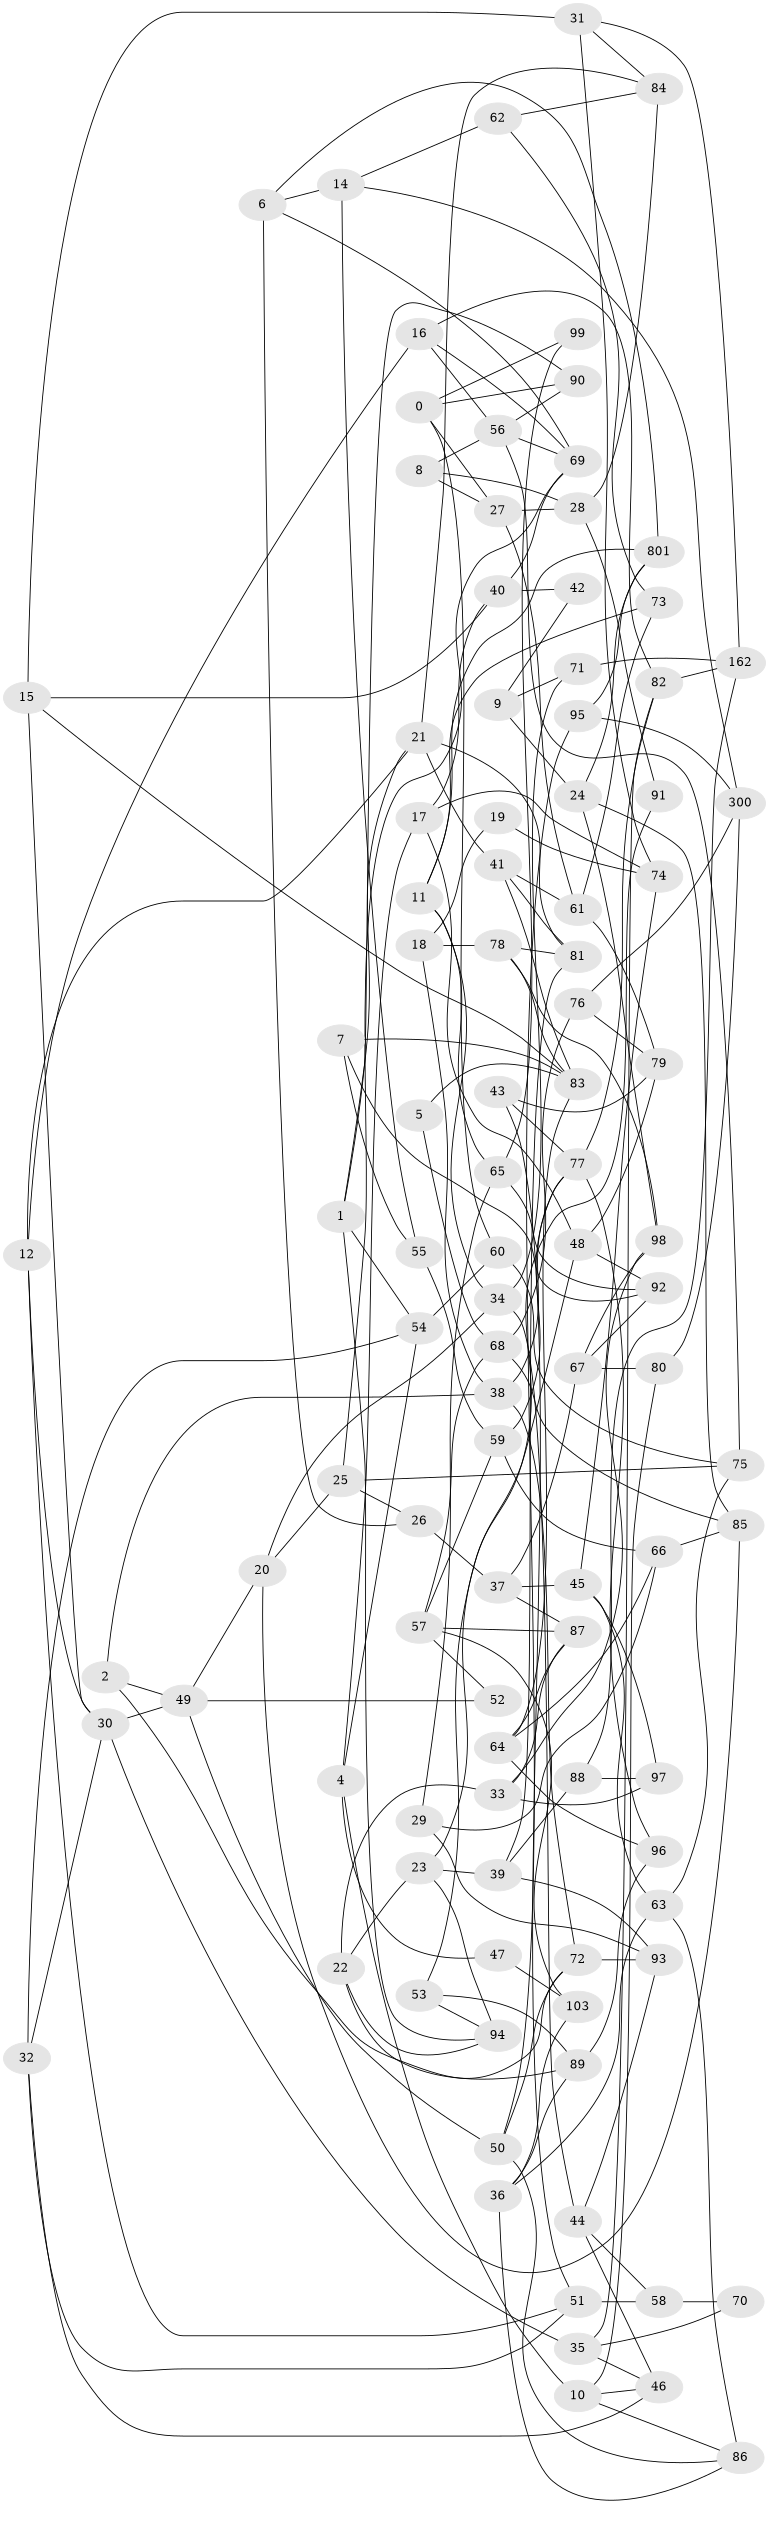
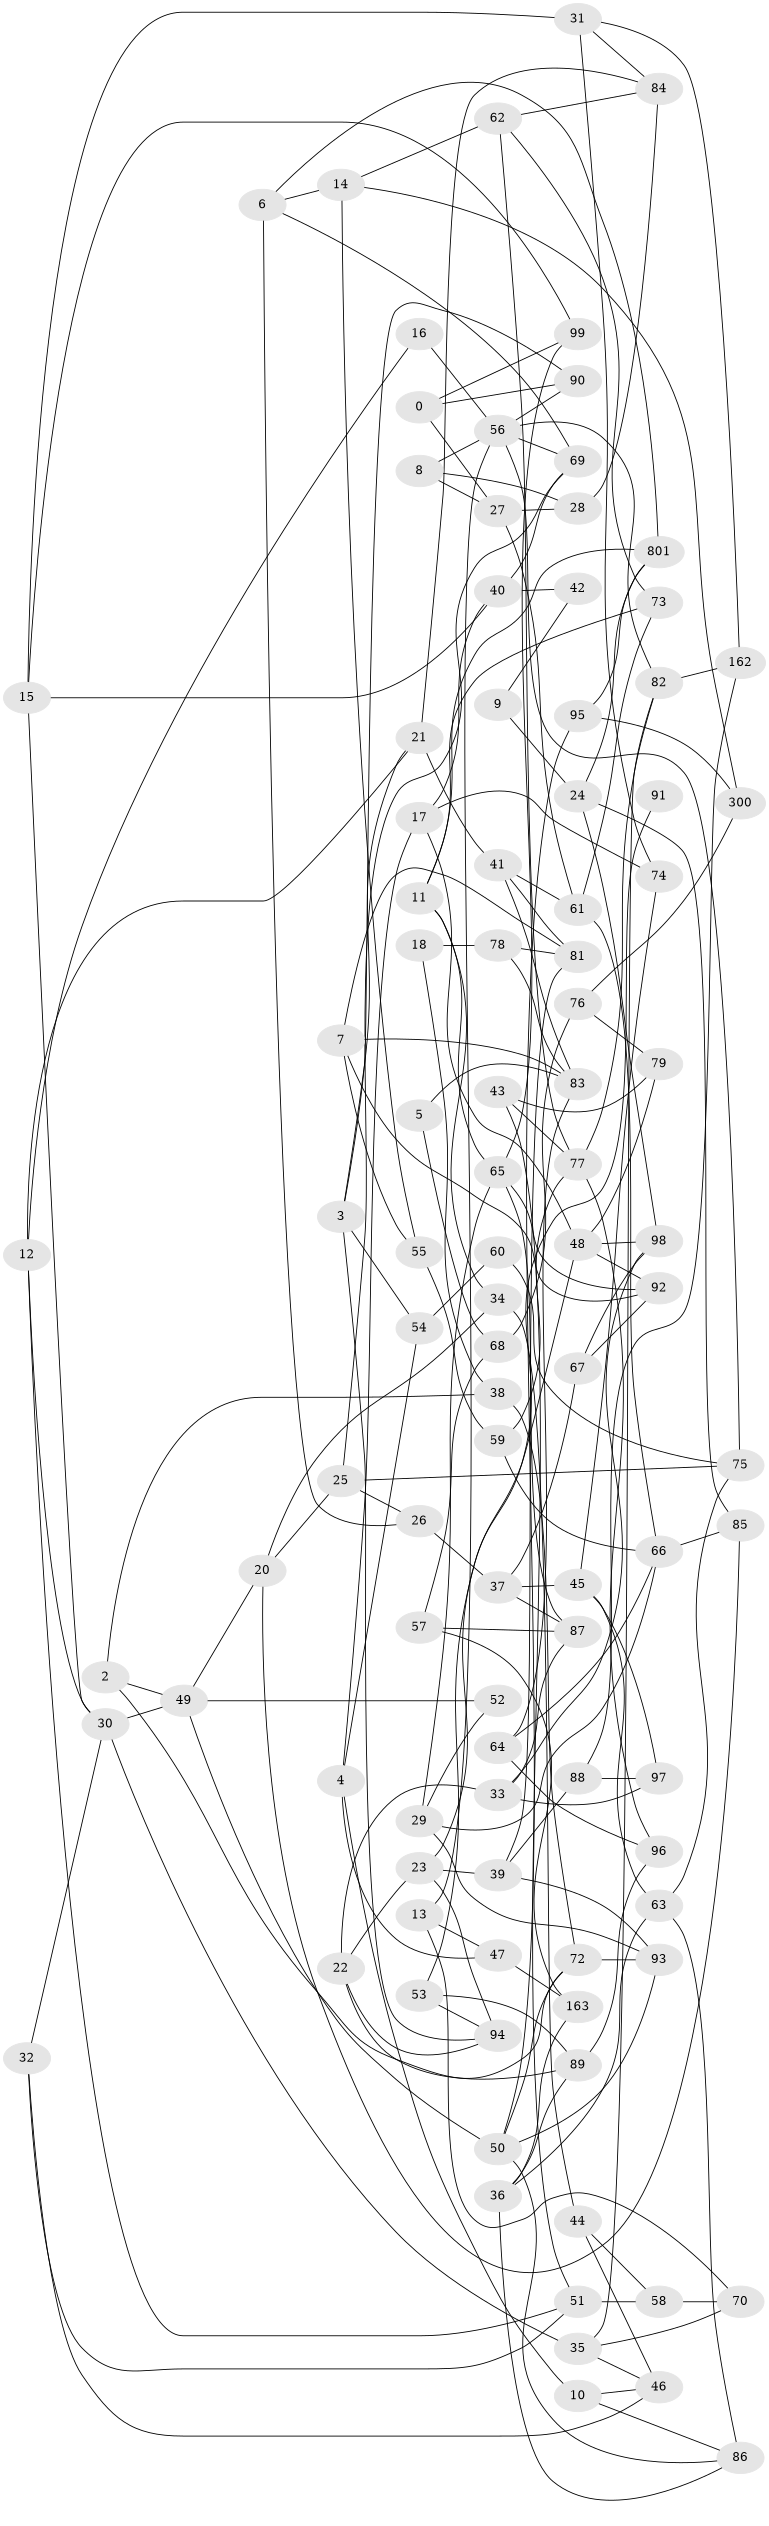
edge "16" -- "69": removed
edge "16" -- "82": now "56" -- "82"
edge "28" -- "91": removed
node "71": removed
edge "0" -- "60": removed
node "19": removed
edge "21" -- "81": now "7" -- "81"
edge "15" -- "83": now "15" -- "99"
edge "61" -- "79": now "61" -- "66"
edge "78" -- "98": now "48" -- "98"
node "1": label "1" -> "3"
edge "77" -- "38": now "77" -- "62"
node "80": removed
edge "68" -- "85": removed
edge "59" -- "57": removed
edge "54" -- "32": removed
edge "57" -- "52": now "29" -- "52"
edge "87" -- "64": now "87" -- "65"
node "13": added
node "103": label "103" -> "163"
edge "93" -- "44": now "93" -- "50"
